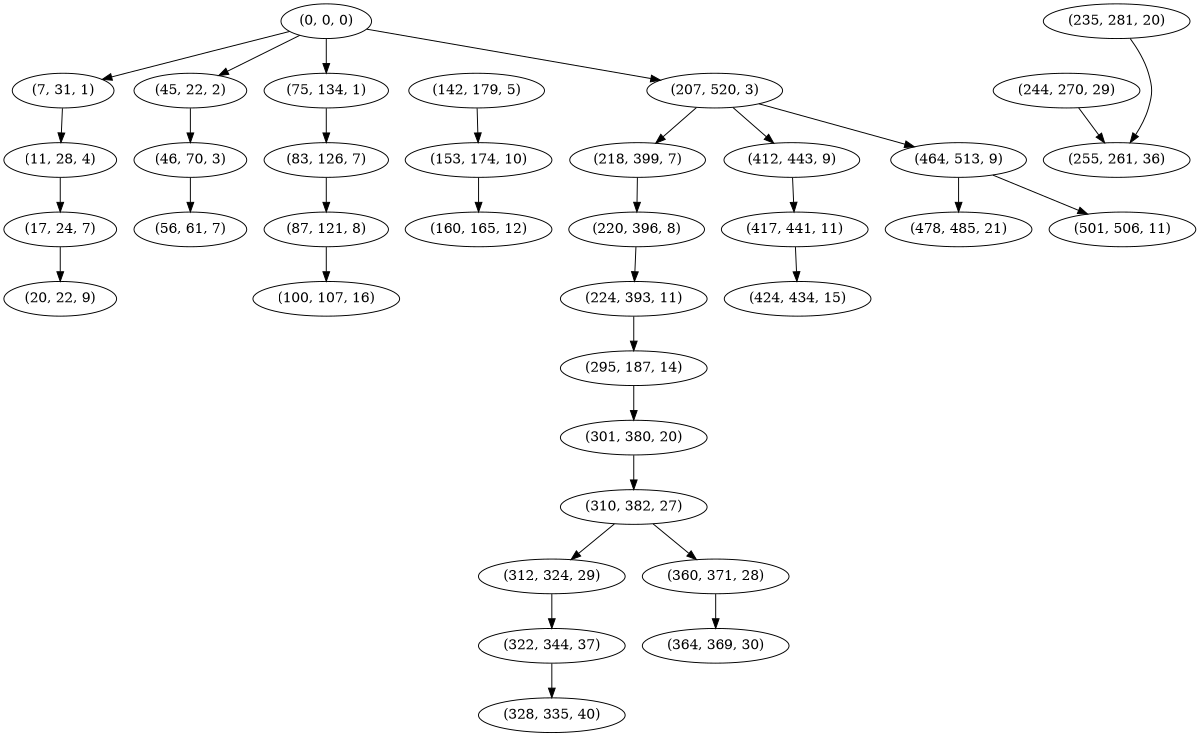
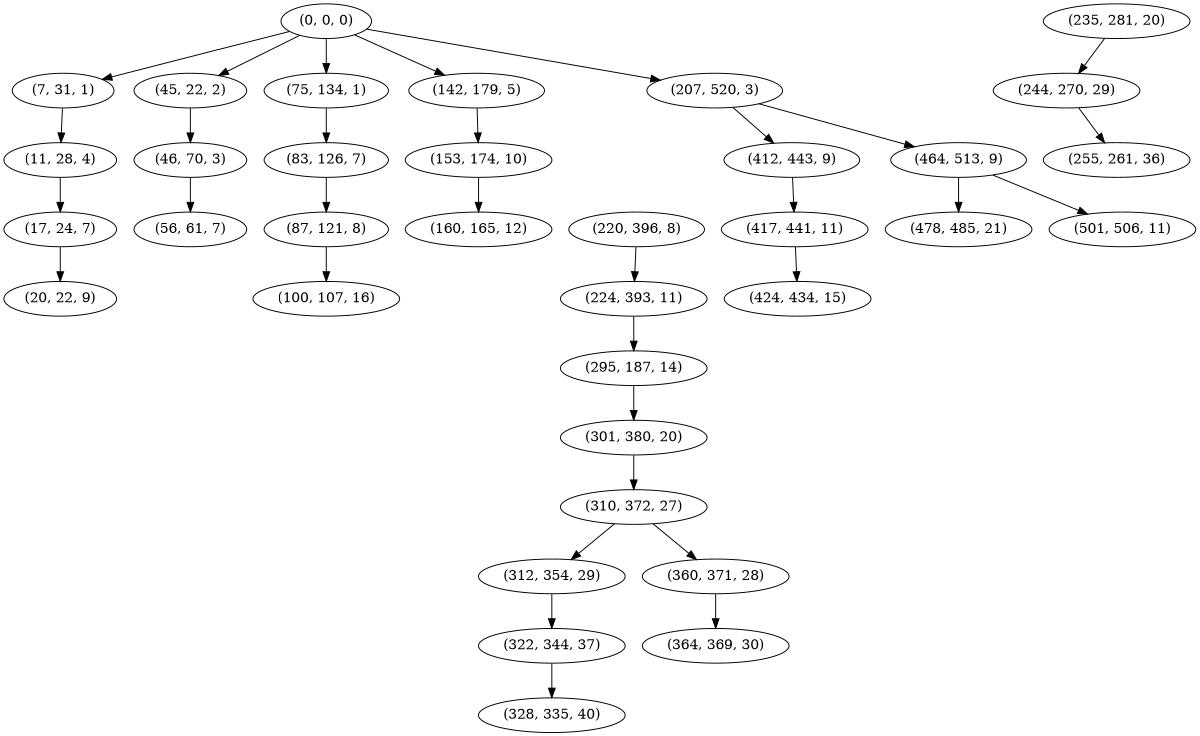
edge "(0, 0, 0)" -> "(142, 179, 5)": added
edge "(235, 281, 20)" -> "(255, 261, 36)": now "(235, 281, 20)" -> "(244, 270, 29)"
node "(218, 399, 7)": removed
node "(310, 382, 27)": label "(310, 382, 27)" -> "(310, 372, 27)"
node "(312, 324, 29)": label "(312, 324, 29)" -> "(312, 354, 29)"
